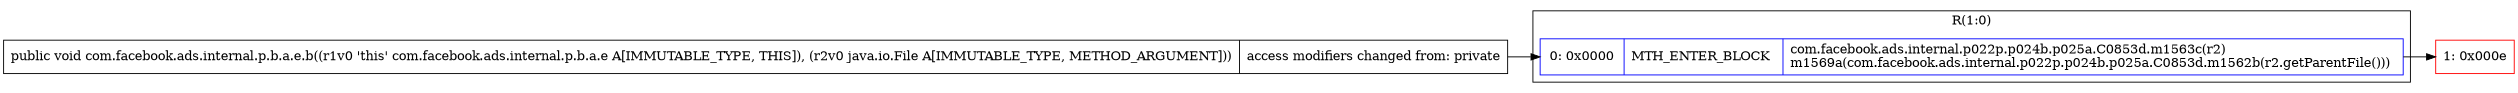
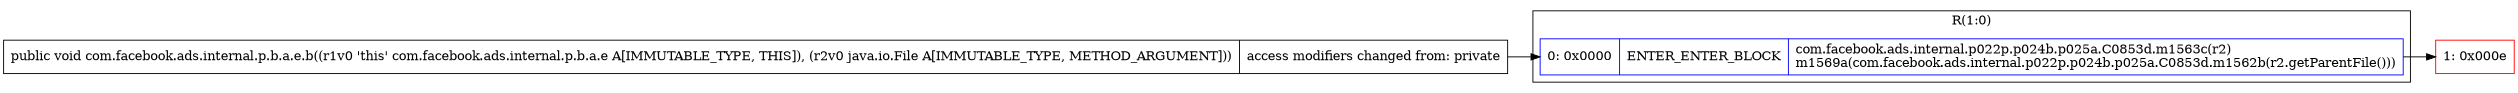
node "0: 0x0000": text "MTH_ENTER_BLOCK" -> "ENTER_ENTER_BLOCK"
